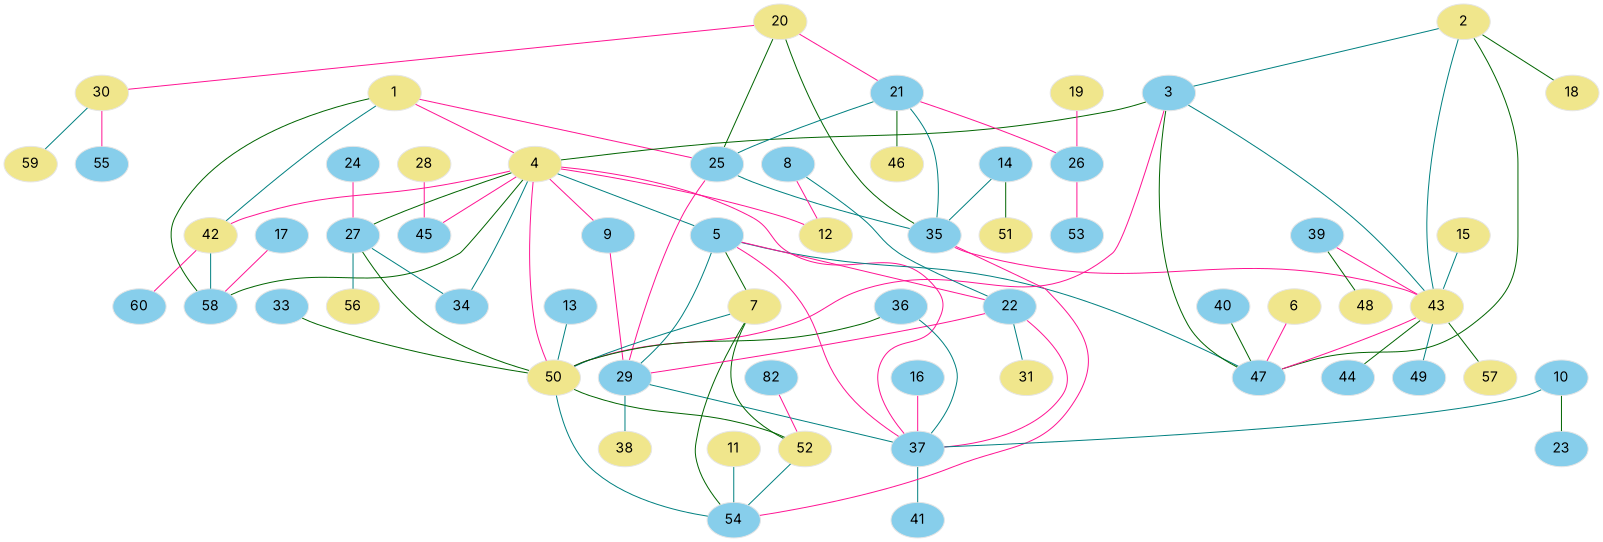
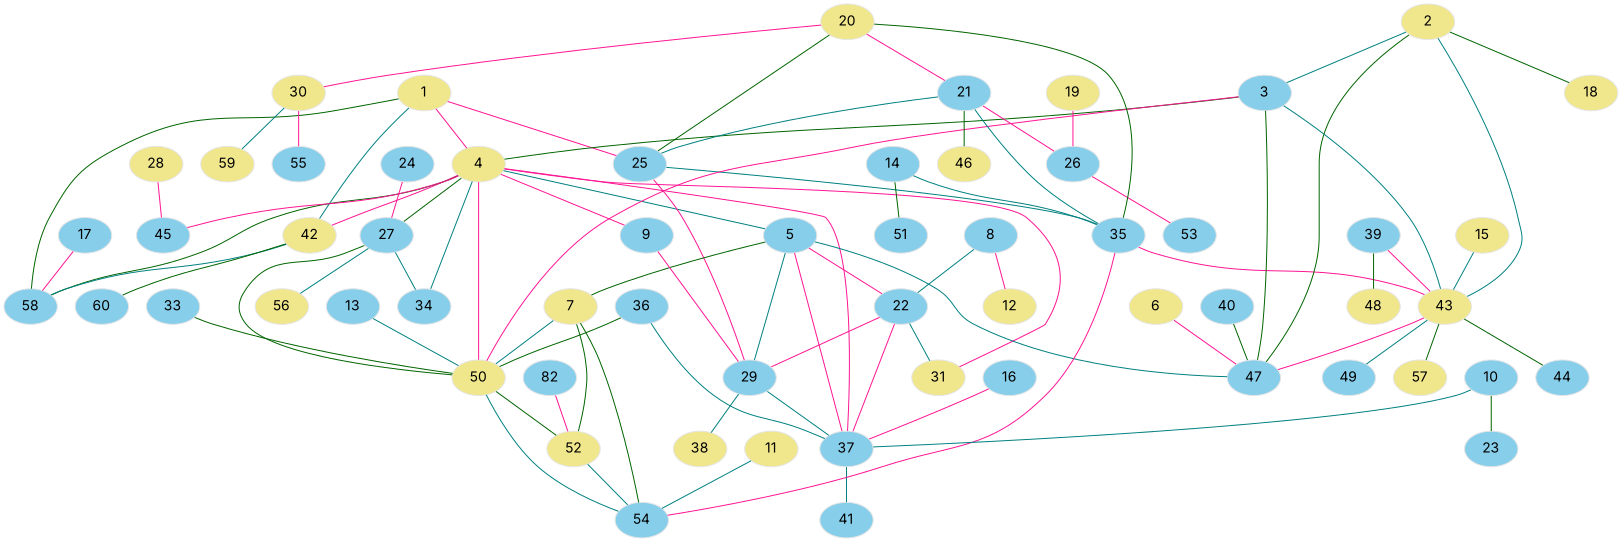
edge "4" -- "12": now "4" -- "31"
node "51": fillcolor khaki -> skyblue
edge "42" -- "60": color deeppink -> darkgreen
